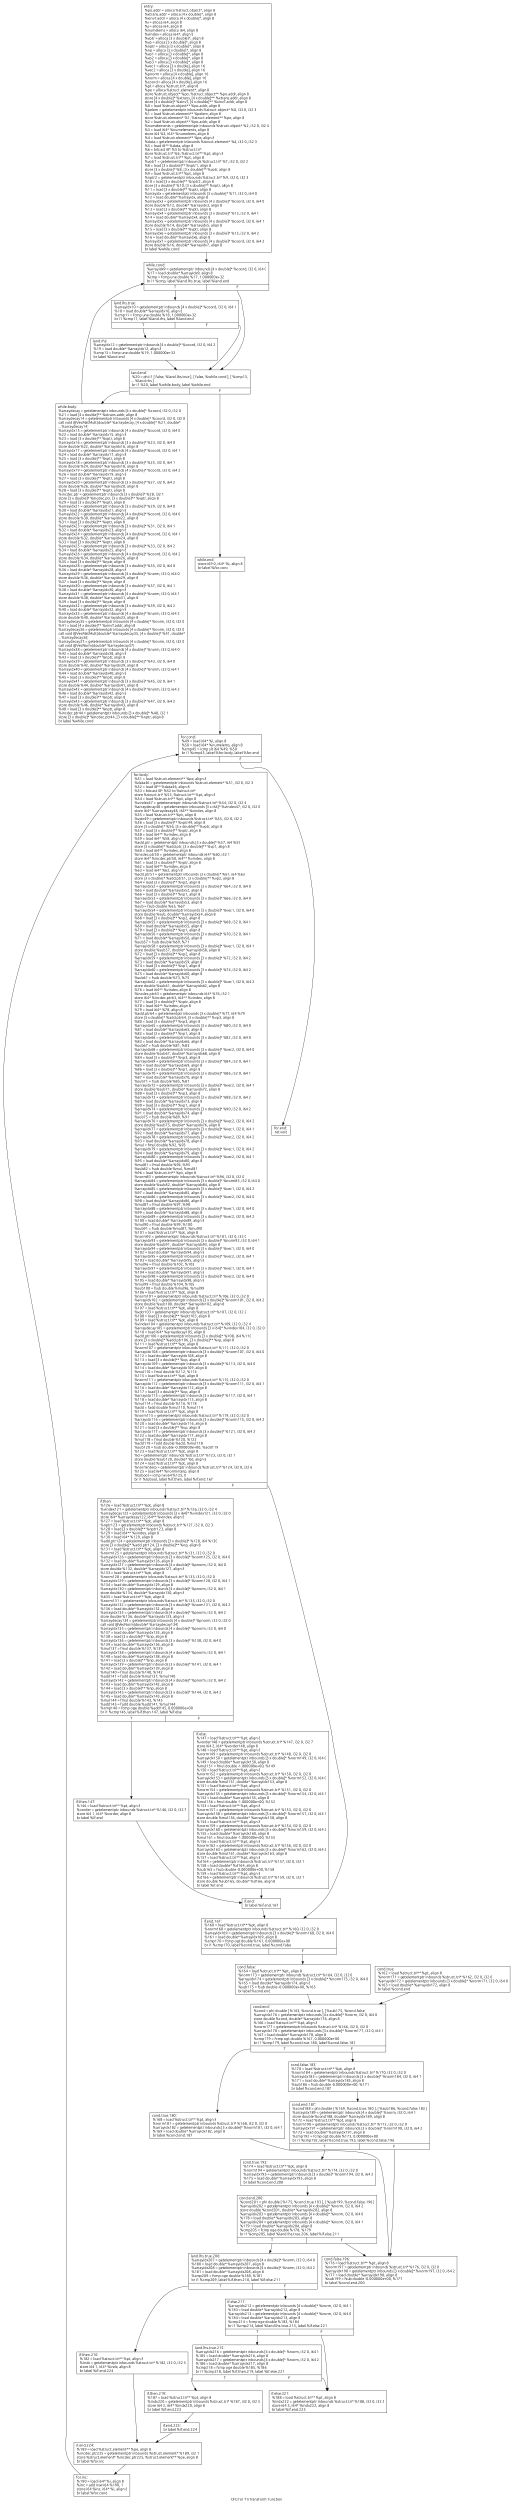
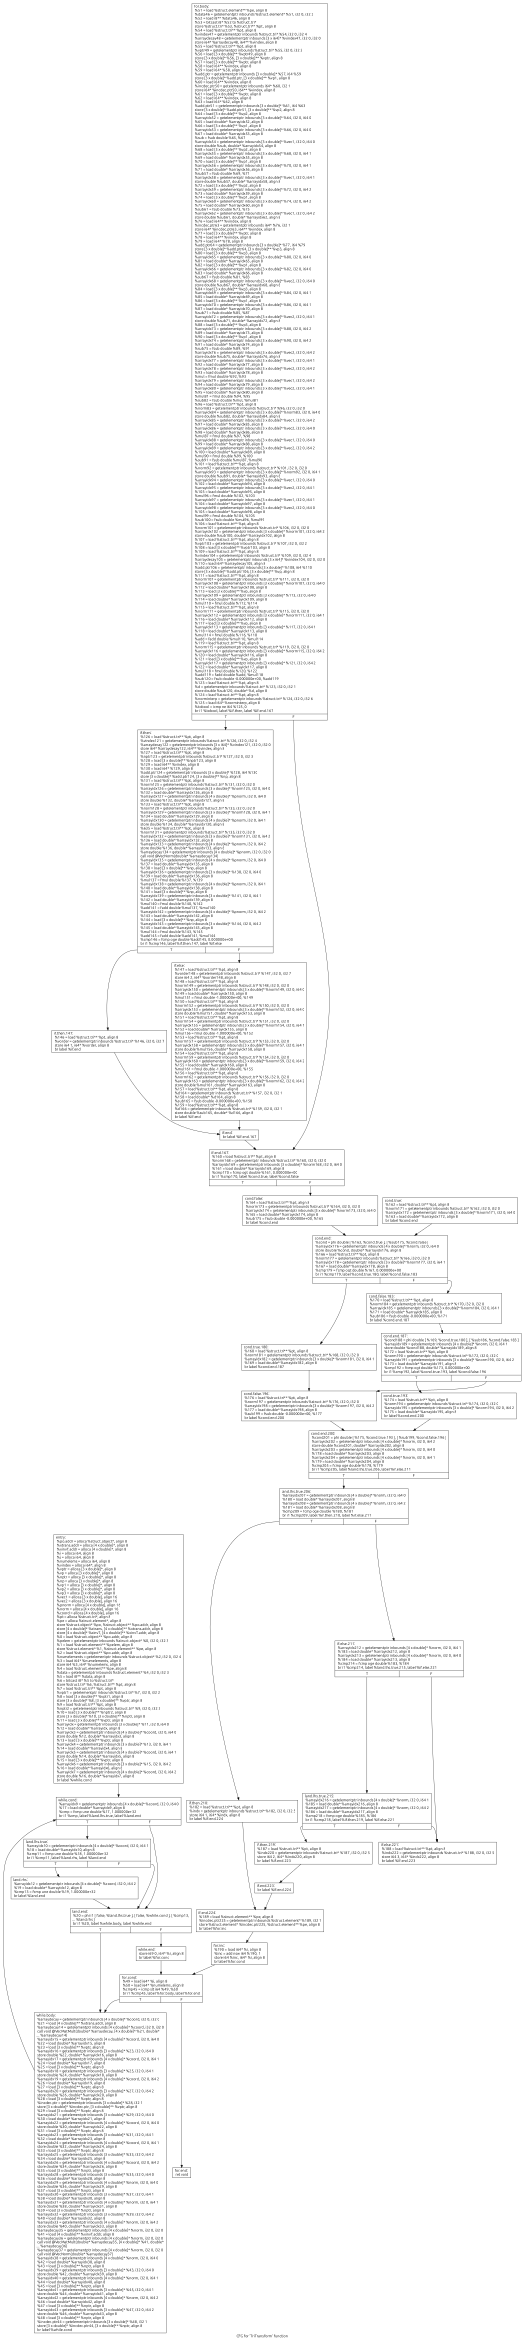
edge "for.cond:" -> "for.body:": now "for.cond:" -> "while.body:"
edge "if.then:" -> "if.else:": added
edge "cond.end.200:" -> "cond.false.196:": reversed
